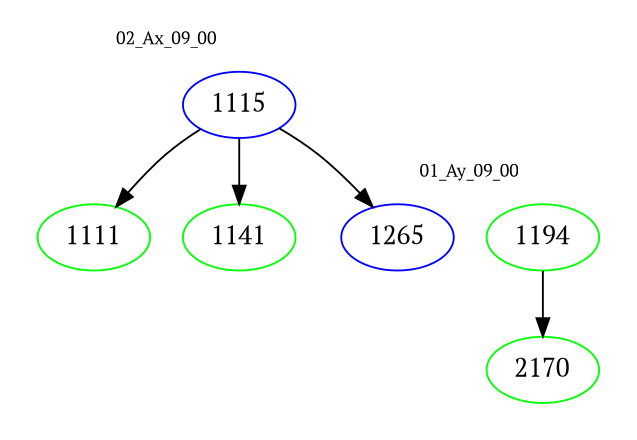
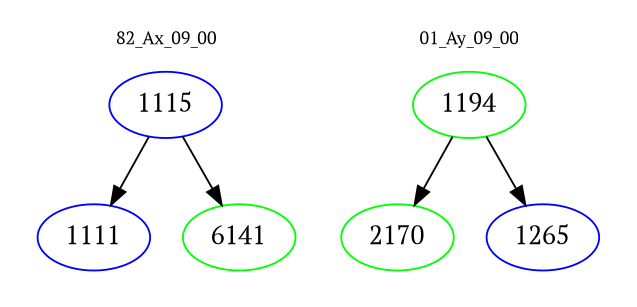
cluster "02_Ax_09_00": label "02_Ax_09_00" -> "82_Ax_09_00"
edge "1115" -> "1265": now "1194" -> "1265"
node "1111": color green -> blue
node "1141": label "1141" -> "6141"
